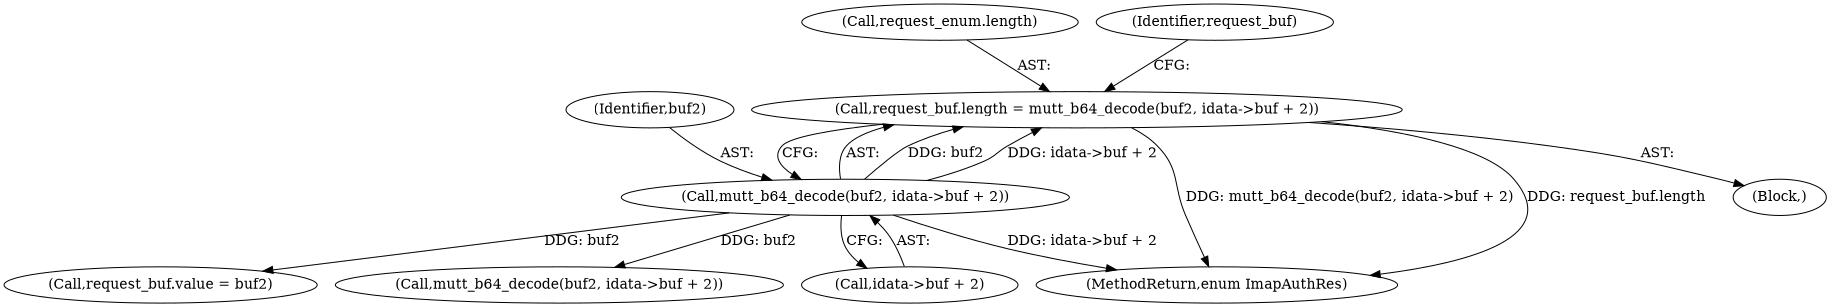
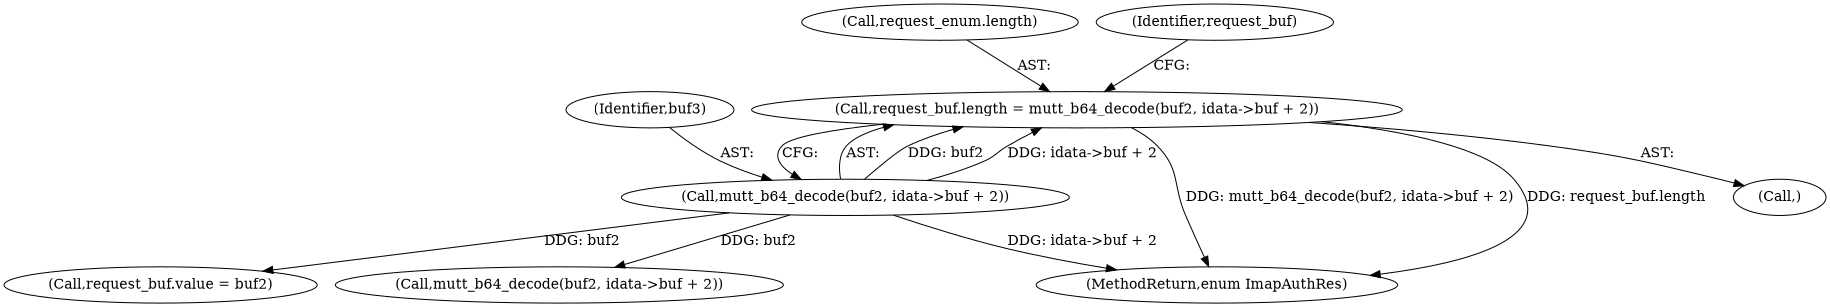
node "(Identifier,buf2)": label "(Identifier,buf2)" -> "(Identifier,buf3)"
node "(Block,)": label "(Block,)" -> "(Call,)"
node "(Call,idata->buf + 2)": removed
